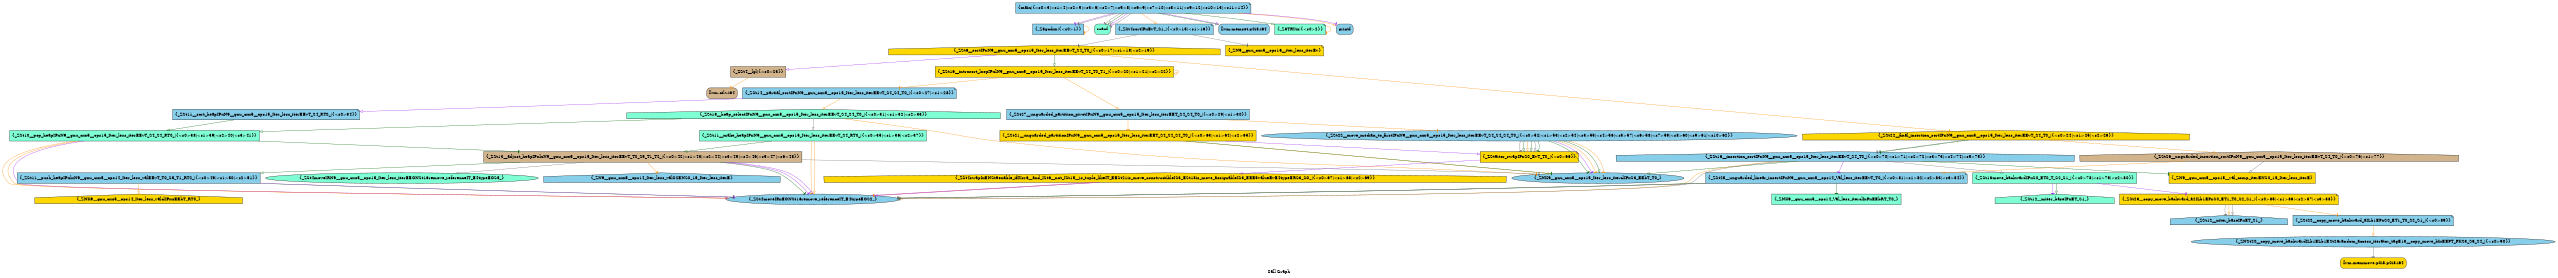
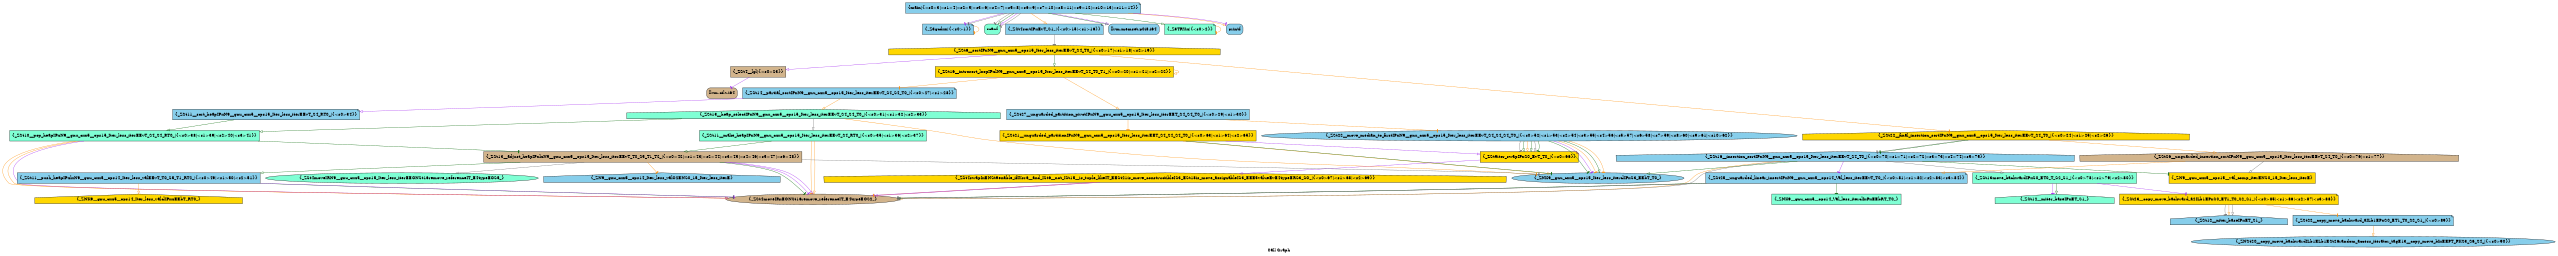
node "{_Z3gcdxx|{<s0>1}}": shape box -> note
node "{_ZN9__gnu_cxx5__ops16__iter_less_iterEv}": removed
edge "{_ZSt4__lgl|{<s0>23}}" -> "llvm.ctlz.i64": color darkorange -> purple
node "{_ZSt4moveIRxEONSt16remove_referenceIT_E4typeEOS2_}": fillcolor skyblue -> tan
node "llvm.memmove.p0i8.p0i8.i64": removed
